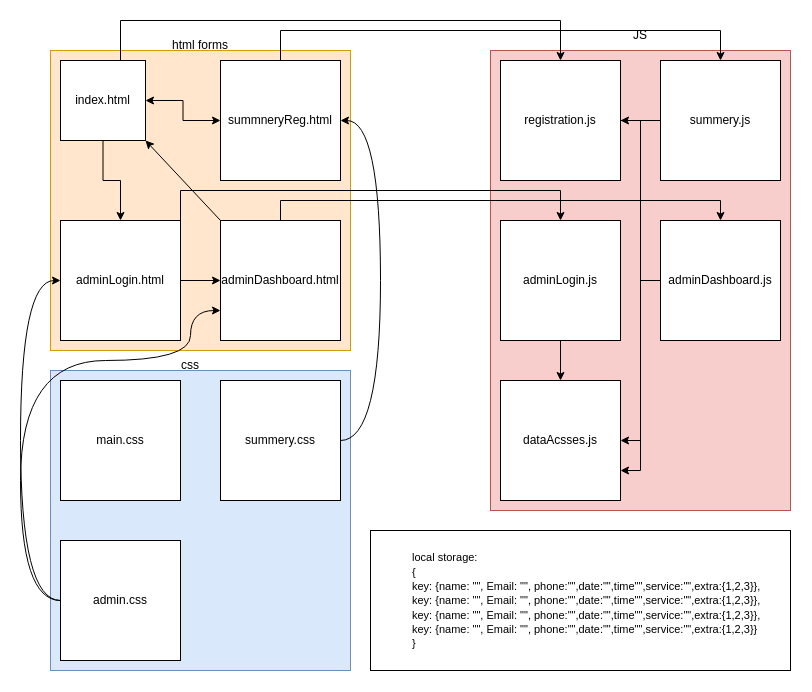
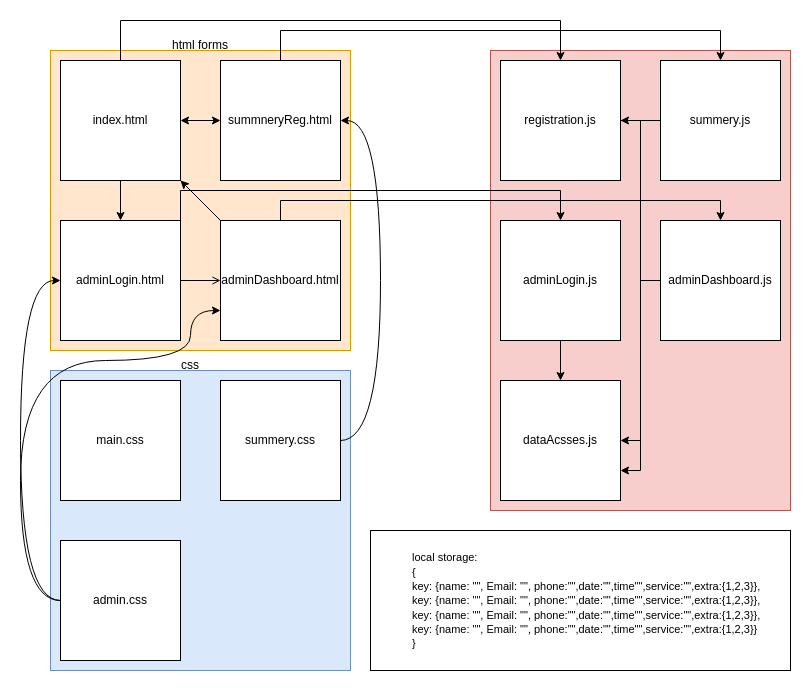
node "JS": removed
node "index.html": size 85x80 -> 120x120
edge "adminLogin.html" -> "adminDashboard.html": arrowhead classic -> open
